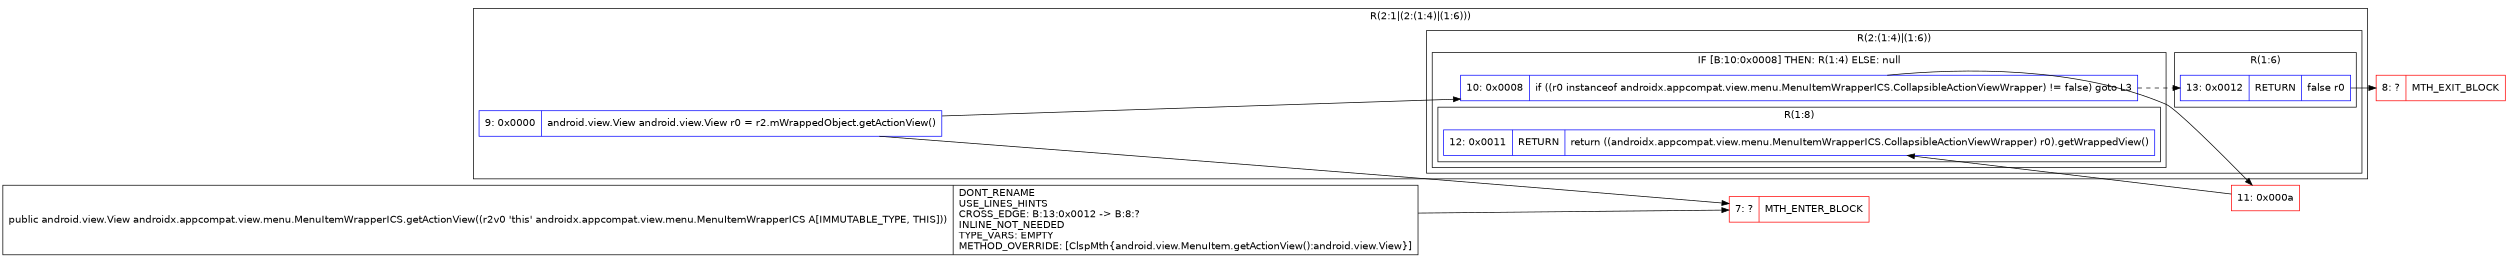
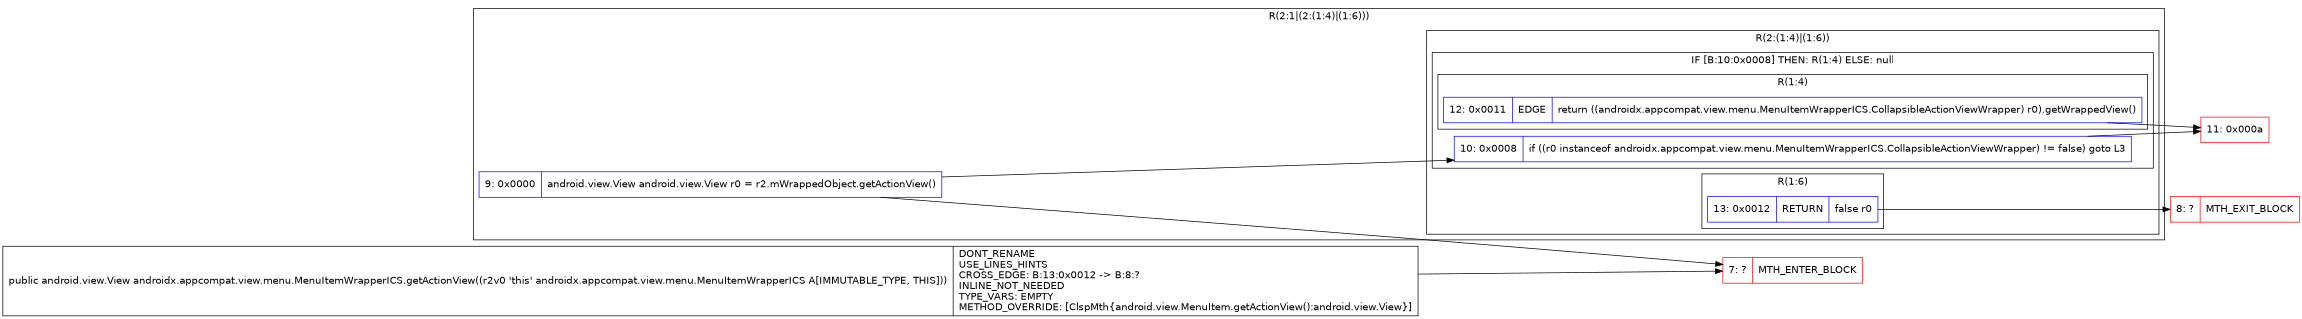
edge "10: 0x0008" -> "13: 0x0012": removed
cluster "R(1:8)": label "R(1:8)" -> "R(1:4)"
node "12: 0x0011": text "RETURN" -> "EDGE"
edge "11: 0x000a" -> "12: 0x0011": reversed
